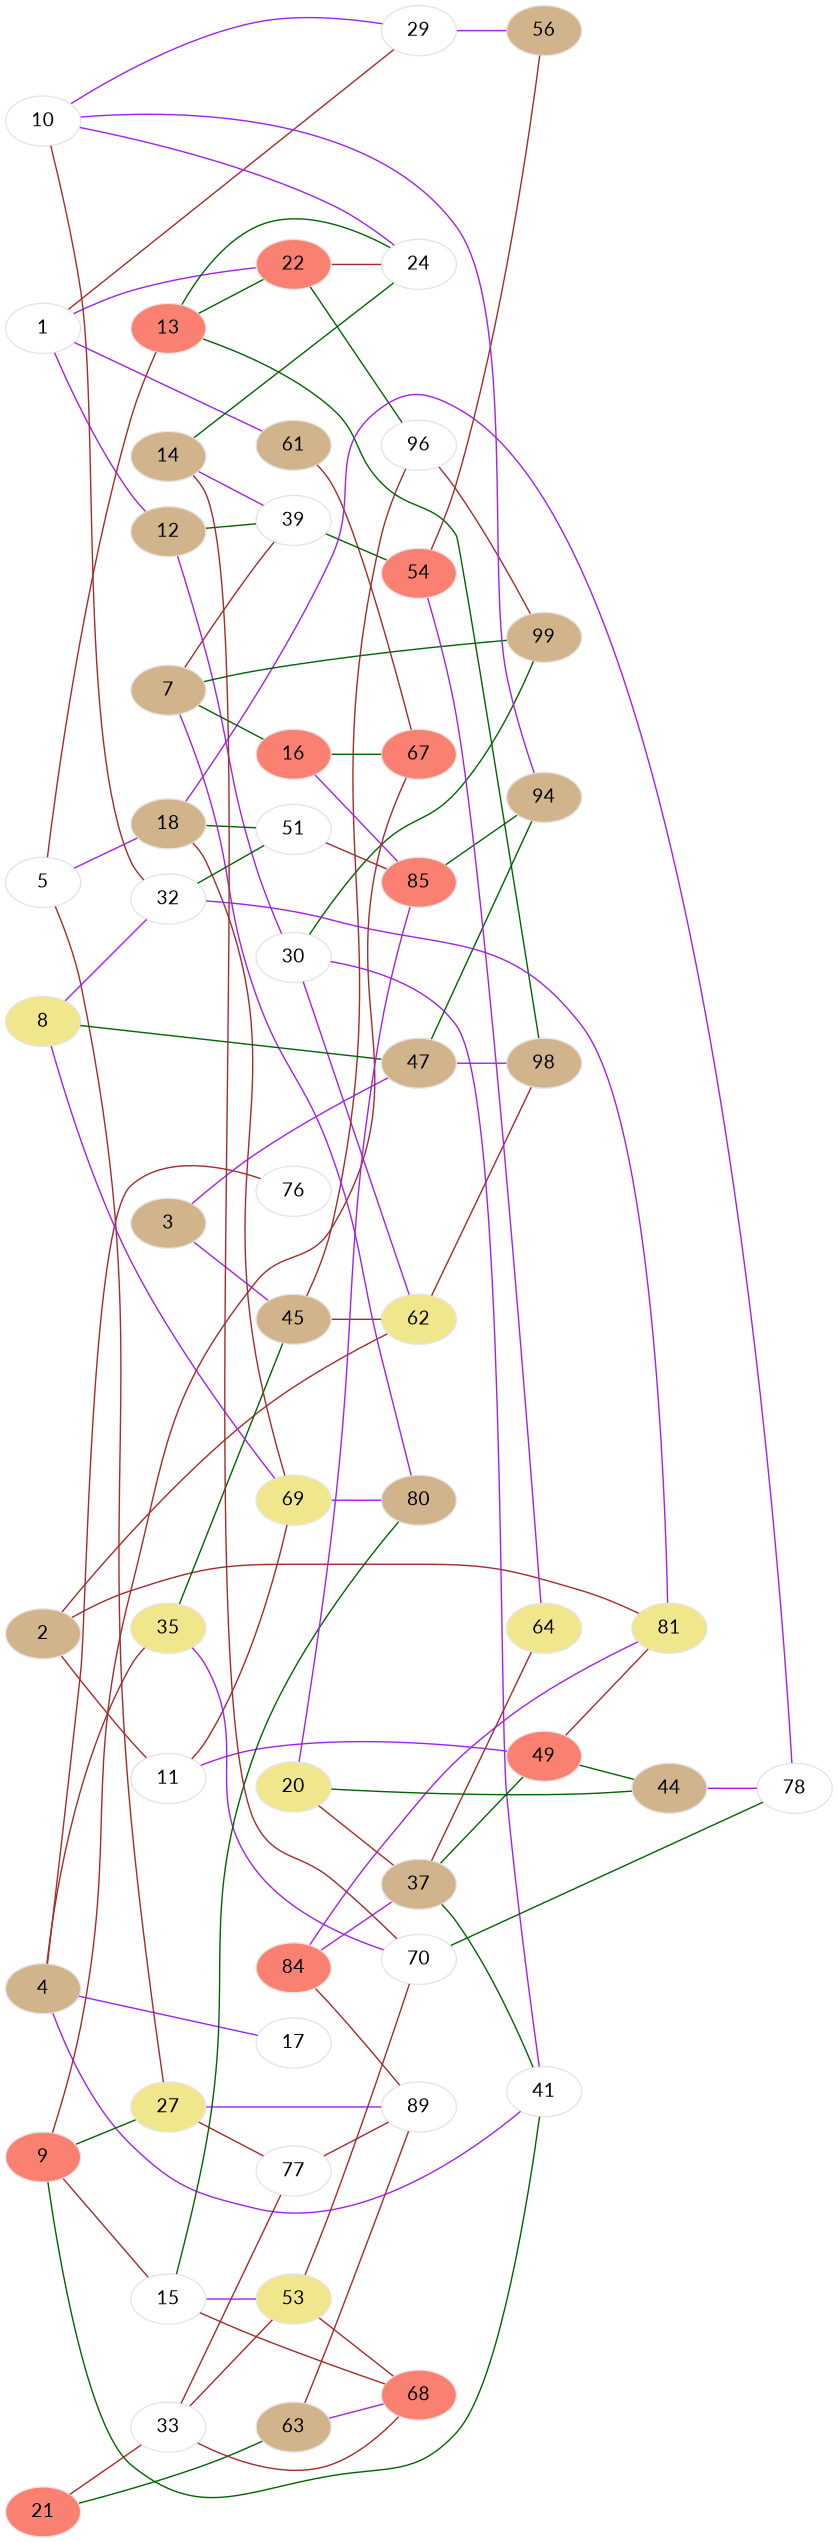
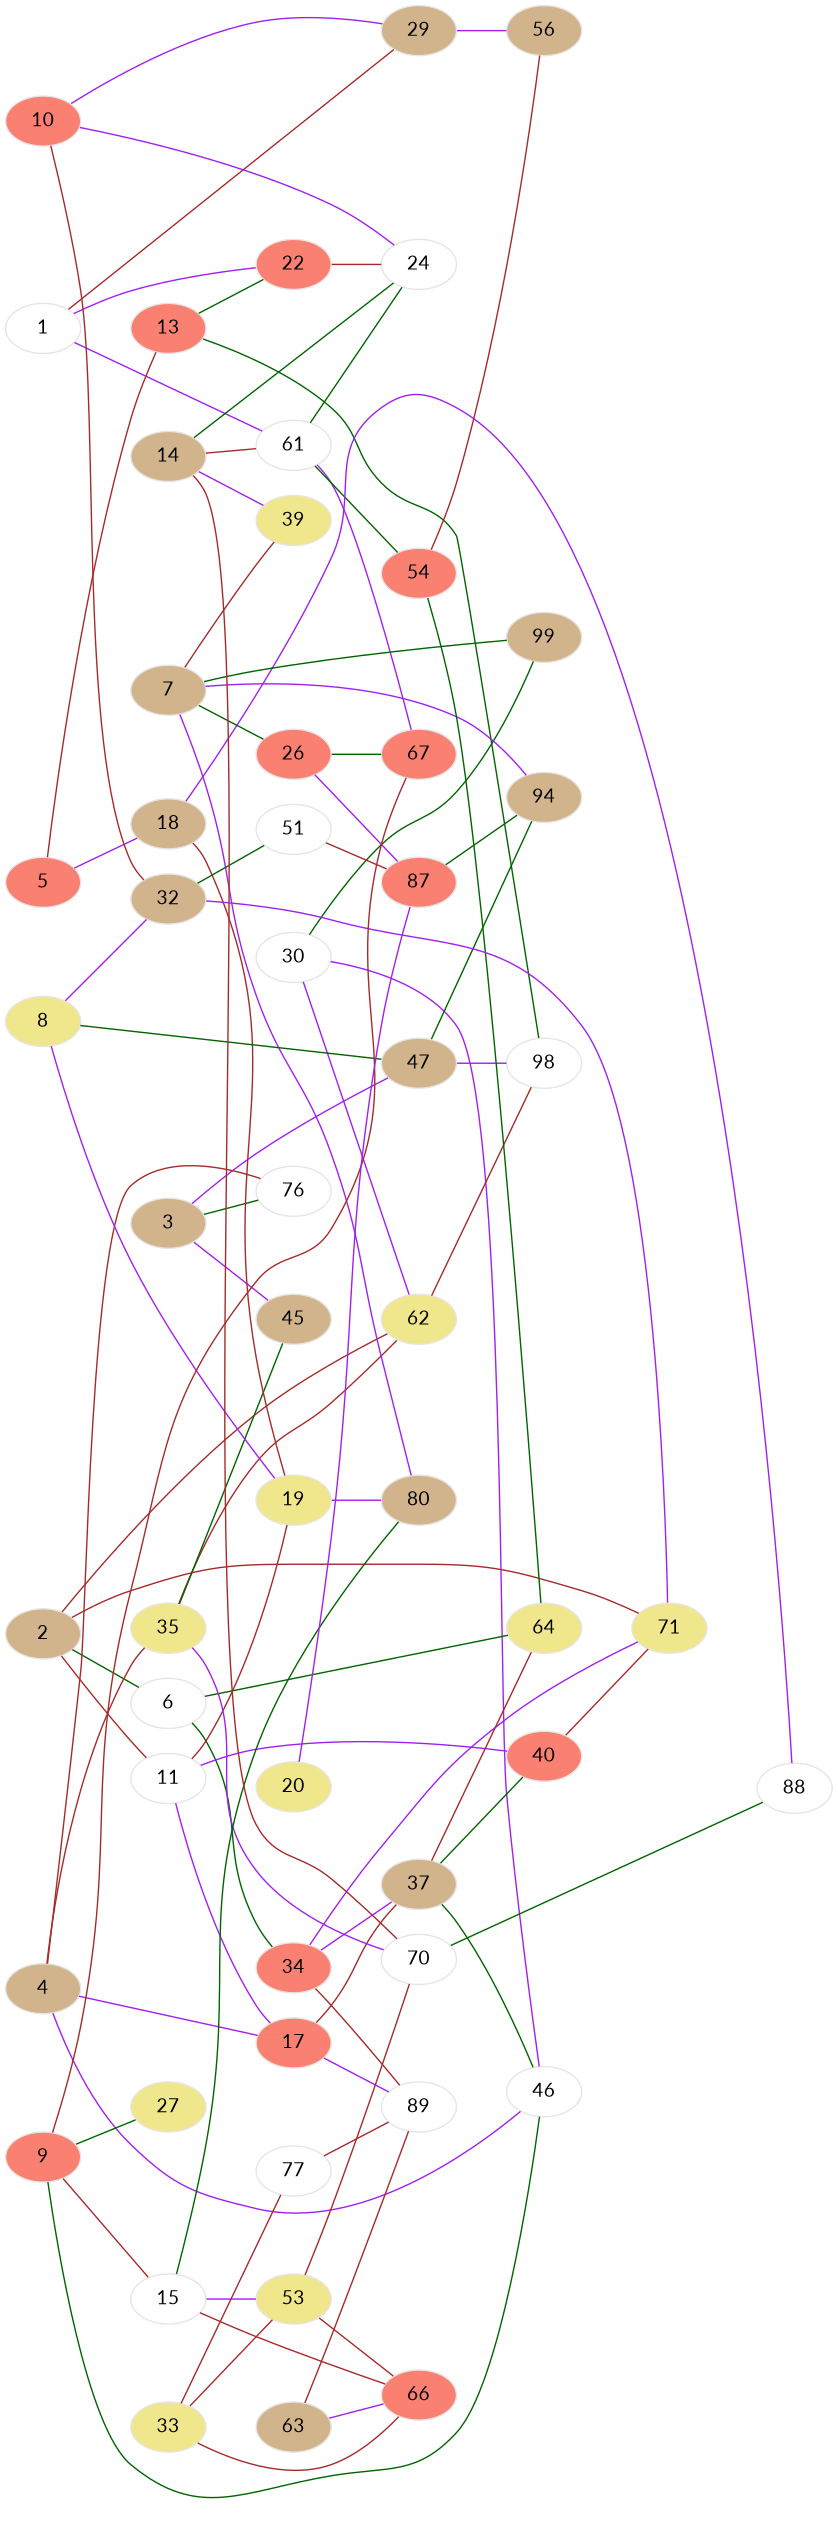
node "29": fillcolor white -> tan
node "10": fillcolor white -> salmon
edge "24" -- "13": now "24" -- "61"
edge "10" -- "94": now "7" -- "94"
node "61": fillcolor tan -> white
node "96": removed
edge "61" -- "14": added
node "39": fillcolor white -> khaki
node "12": removed
edge "39" -- "54": now "61" -- "54"
edge "61" -- "67": color brown -> purple
node "16": label "16" -> "26"
edge "18" -- "51": removed
node "5": fillcolor white -> salmon
node "85": label "85" -> "87"
node "32": fillcolor white -> tan
node "98": fillcolor tan -> white
edge "54" -- "64": color purple -> darkgreen
edge "76" -- "3": added
edge "45" -- "62": now "35" -- "62"
edge "5" -- "27": removed
node "69": label "69" -> "19"
node "81": label "81" -> "71"
node "6": added
node "49": label "49" -> "40"
node "44": removed
node "78": label "78" -> "88"
edge "20" -- "37": now "17" -- "37"
edge "11" -- "17": added
node "84": label "84" -> "34"
node "17": fillcolor white -> salmon
node "41": label "41" -> "46"
edge "27" -- "89": now "17" -- "89"
edge "27" -- "77": removed
node "68": label "68" -> "66"
node "33": fillcolor white -> khaki
node "21": removed
